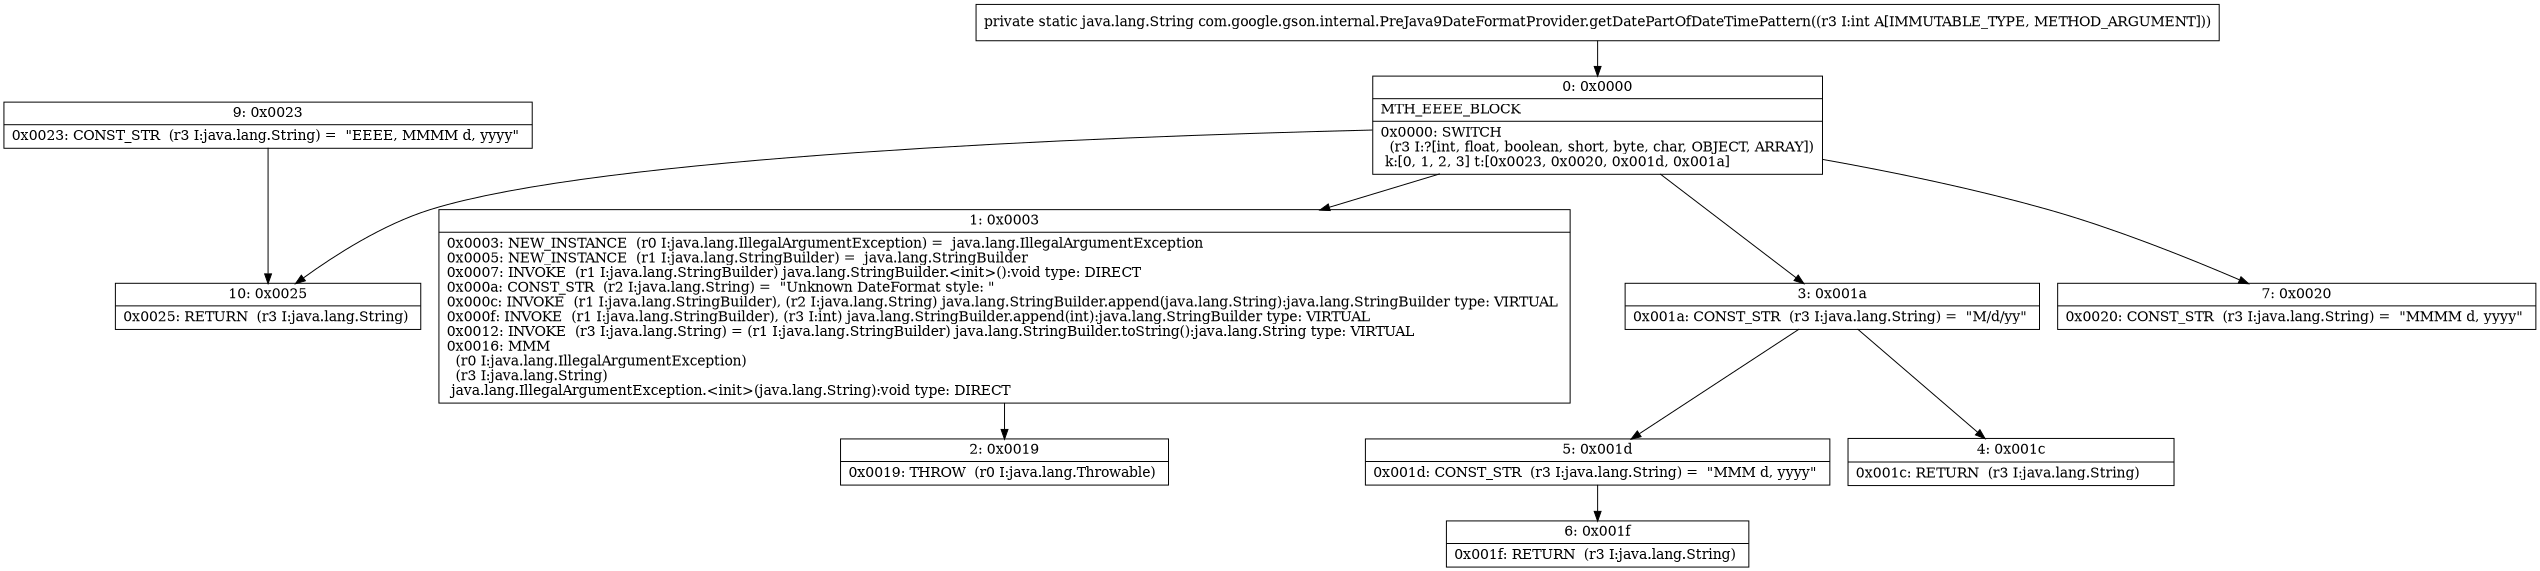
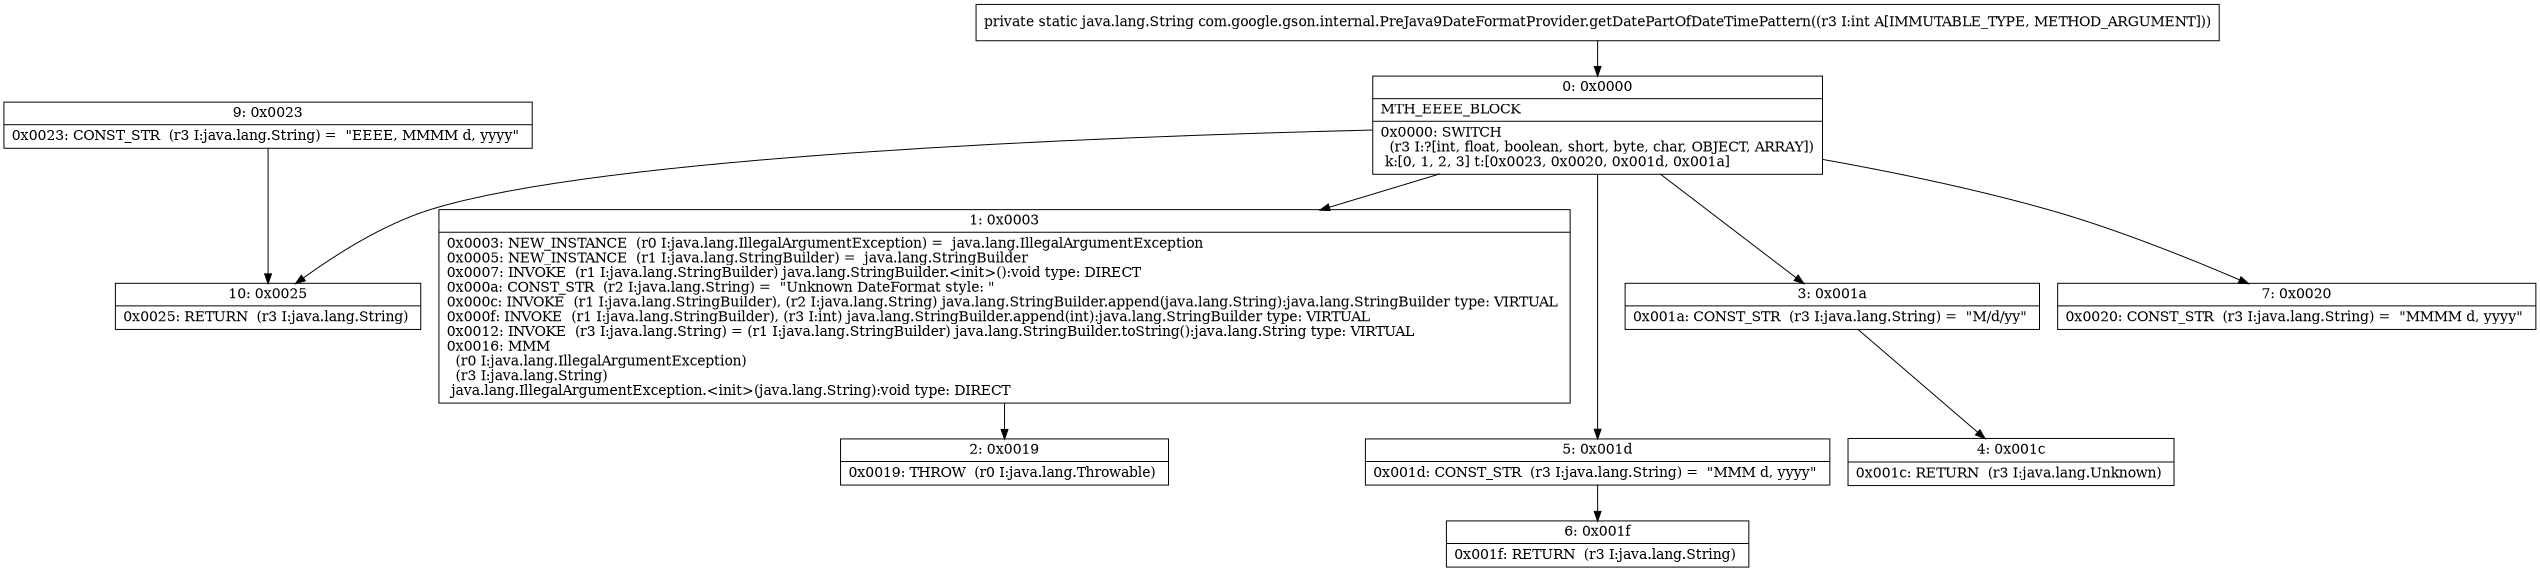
edge "3: 0x001a" -> "5: 0x001d": now "0: 0x0000" -> "5: 0x001d"
node "4: 0x001c": text "0x001c: RETURN  (r3 I:java.lang.String)" -> "0x001c: RETURN  (r3 I:java.lang.Unknown)"
